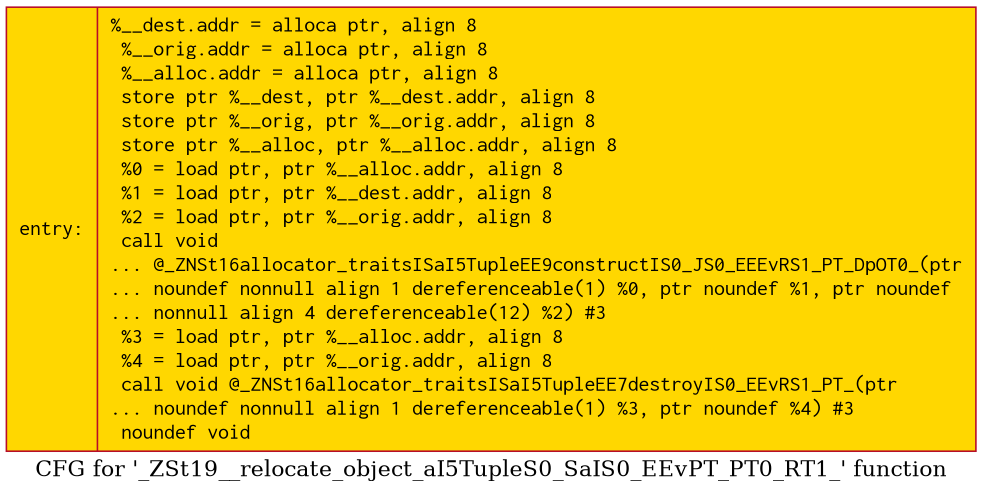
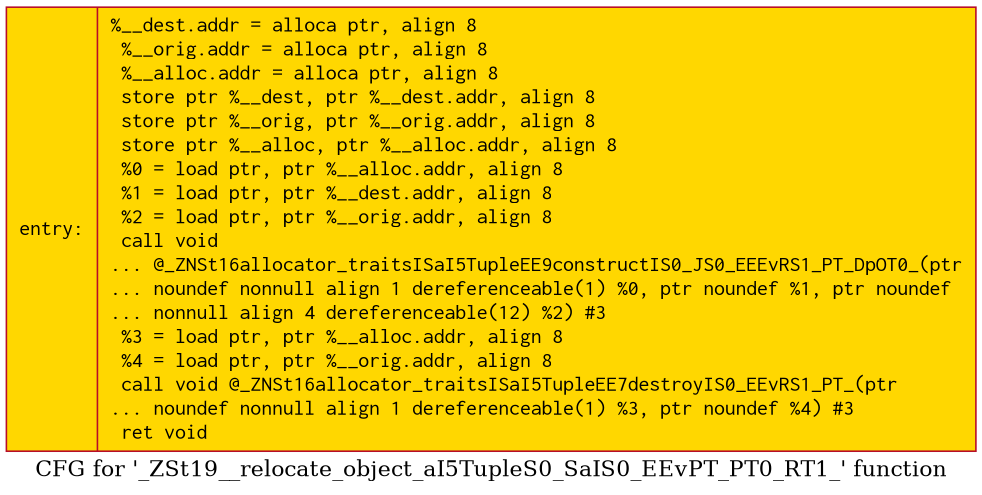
node "entry:": text "noundef void" -> "ret void"
